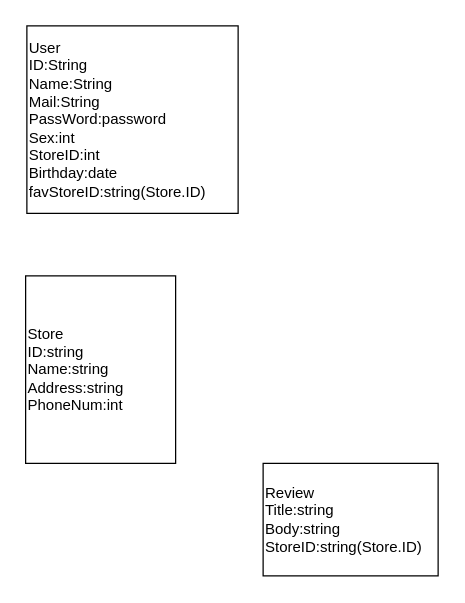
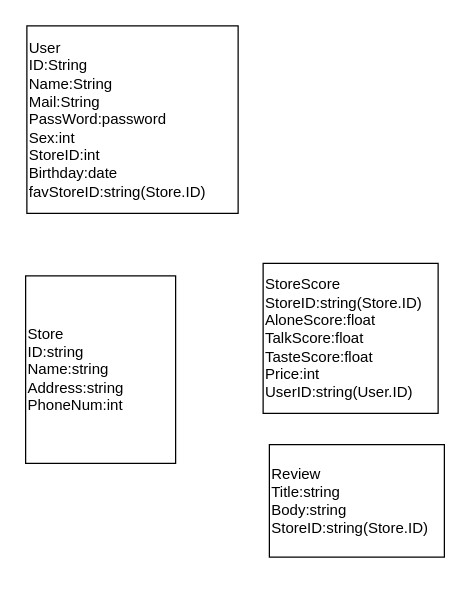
node "StoreScore StoreID:string(Store.ID) AloneScore:float TalkScore:float TasteScore:float Price:int UserID:string(User.ID)": added
node "Review Title:string Body:string StoreID:string(Store.ID)": moved (351, 519) -> (357, 501)
